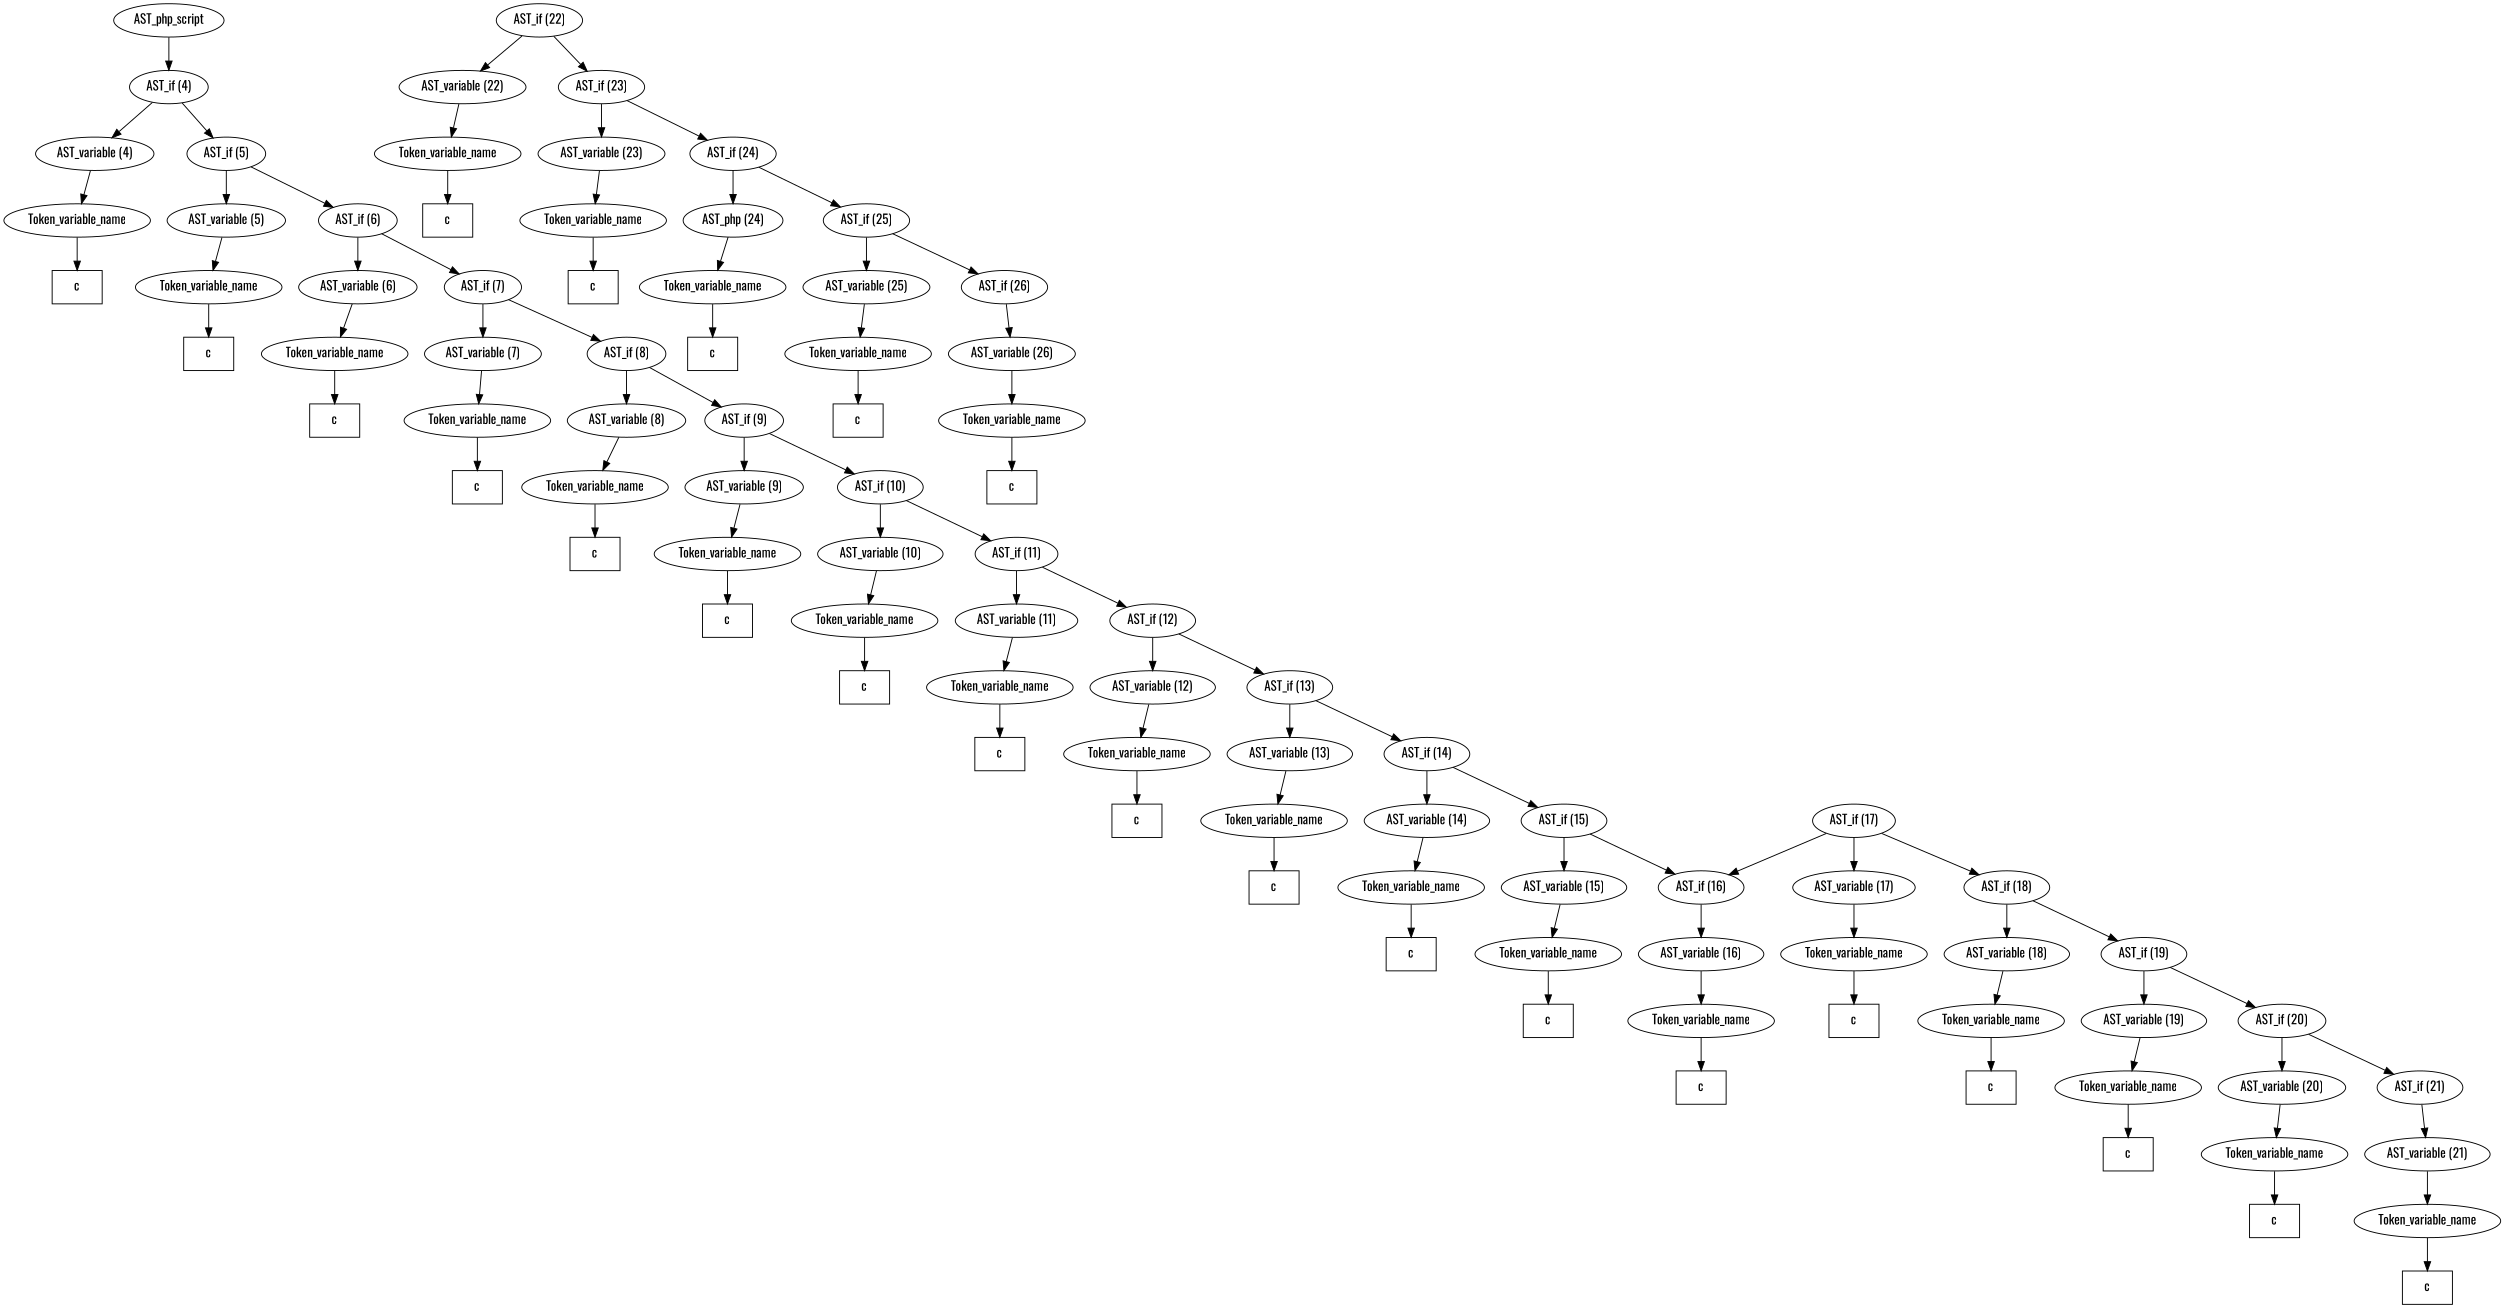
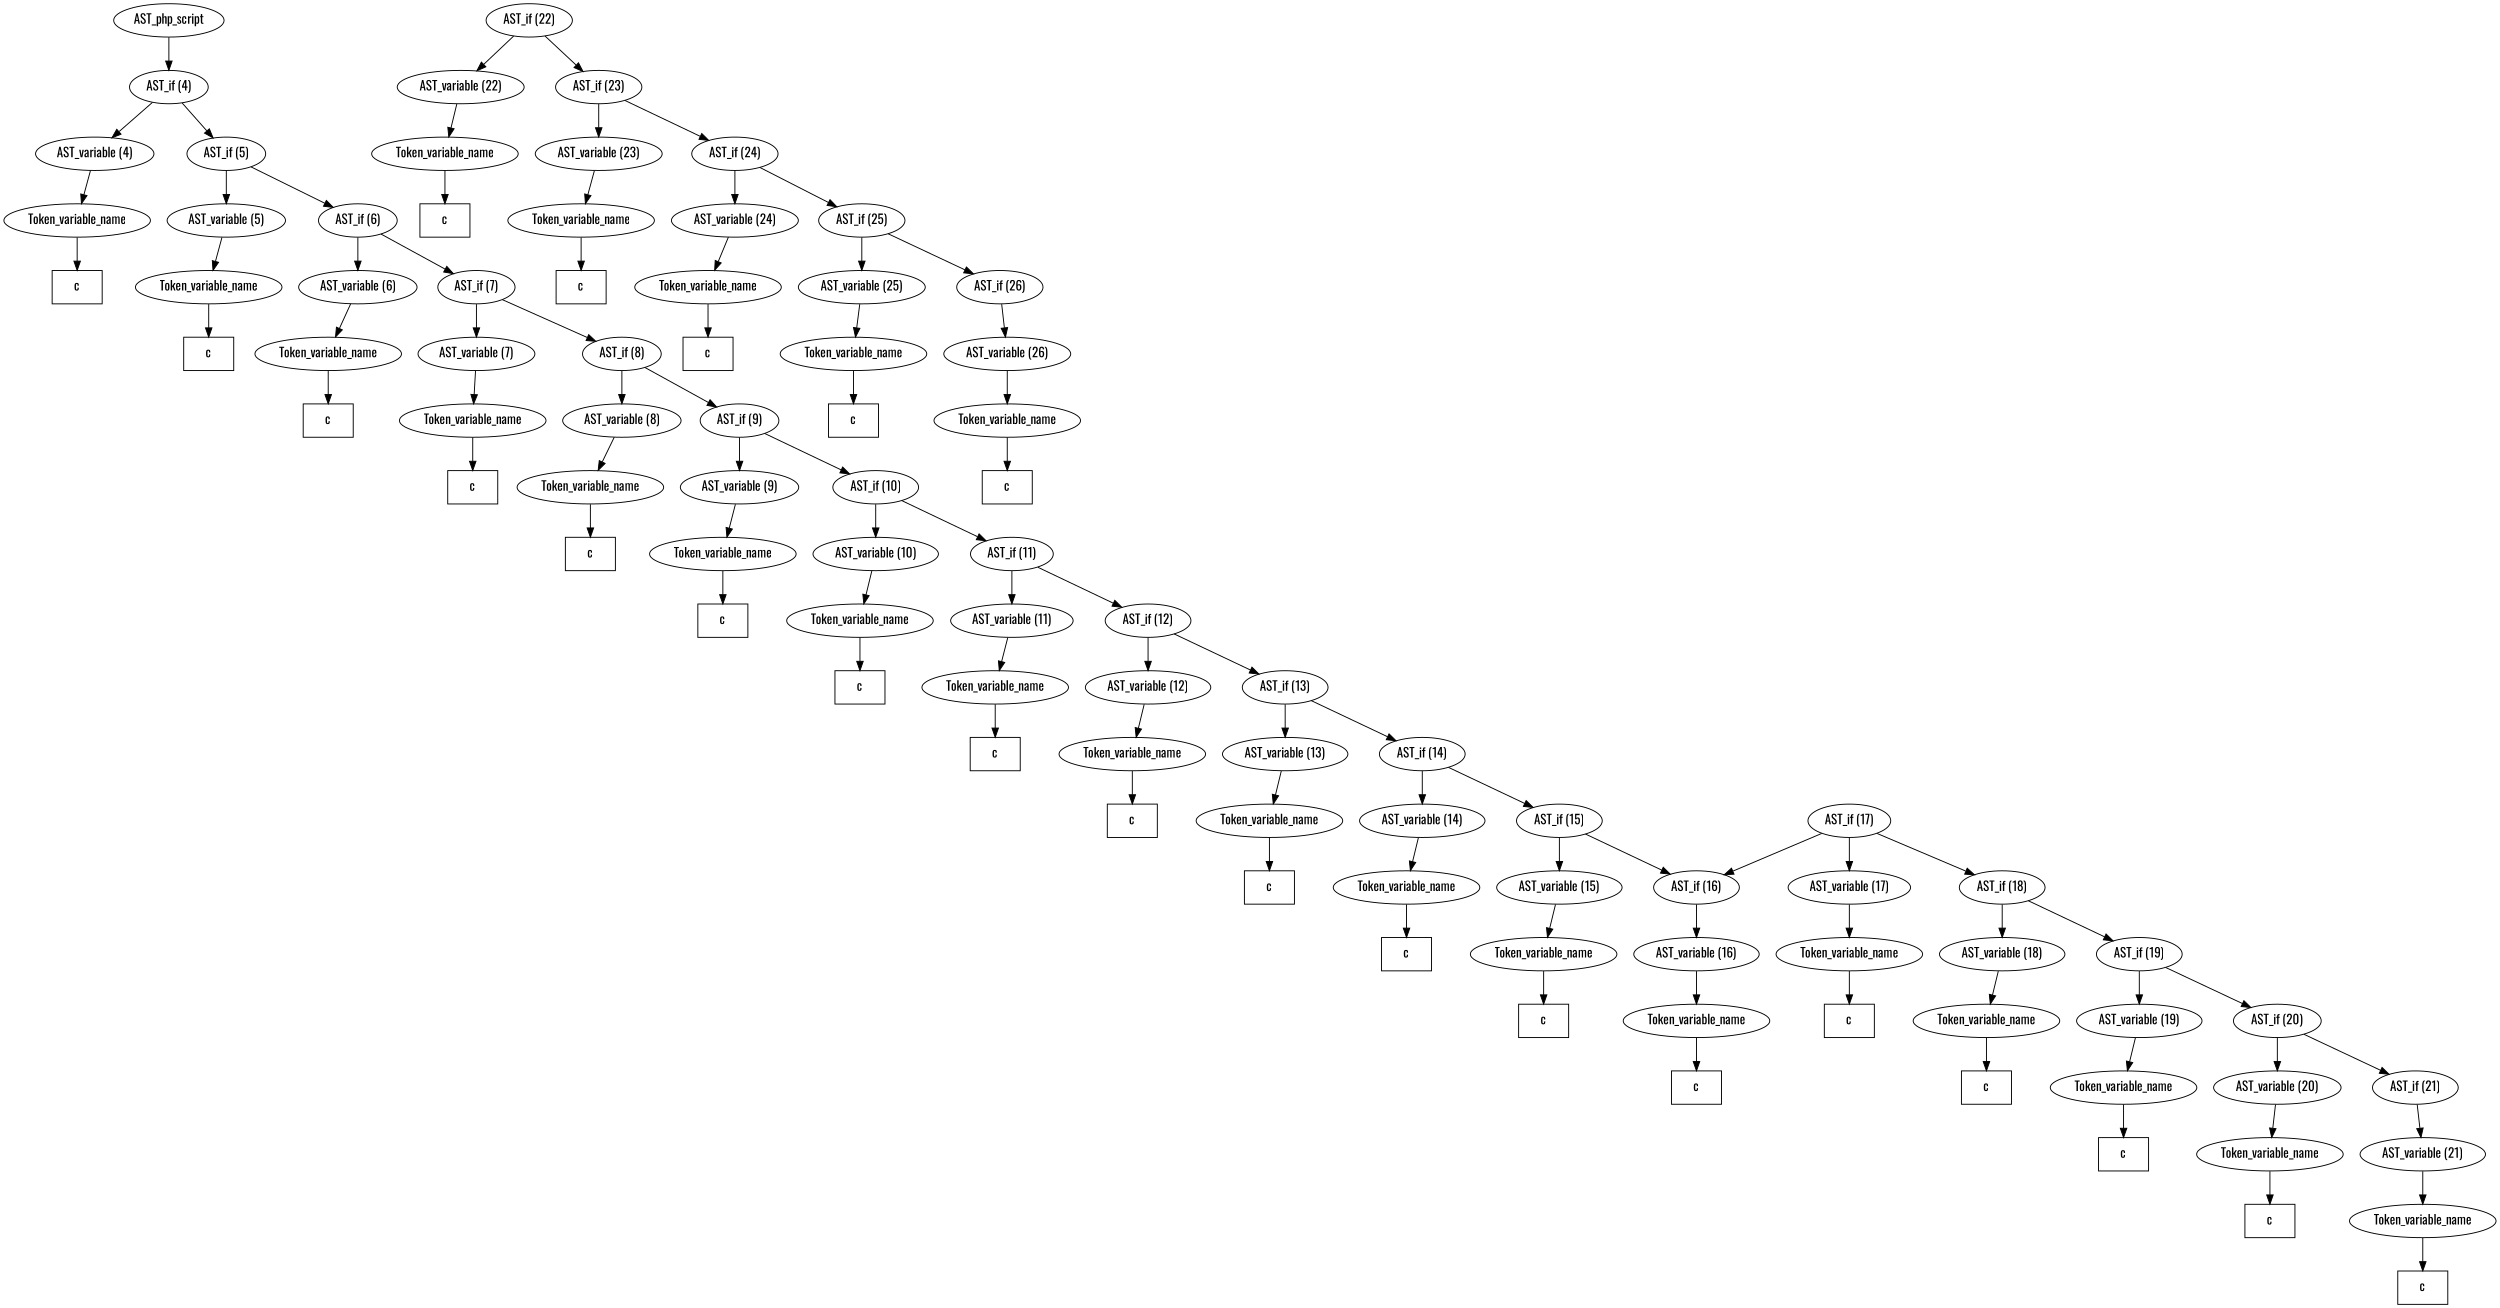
node "AST_php (24)": label "AST_php (24)" -> "AST_variable (24)"
